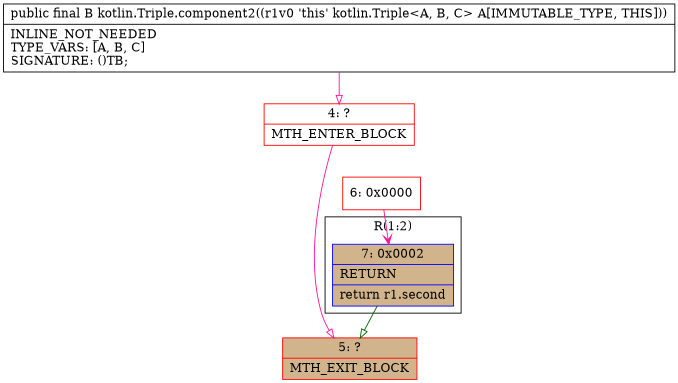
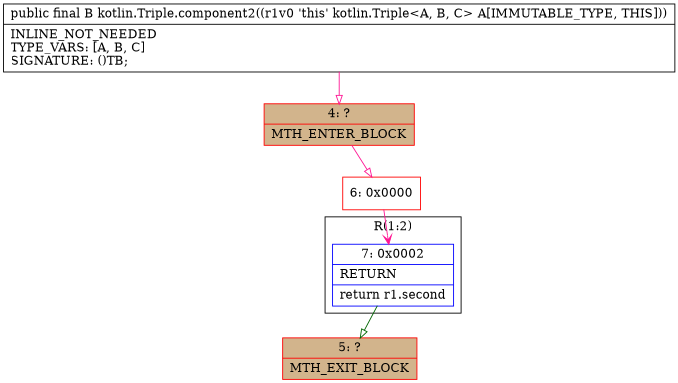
node "4: ?": fillcolor white -> tan
edge "4: ?" -> "5: ?": now "4: ?" -> "6: 0x0000"
node "7: 0x0002": fillcolor tan -> white
